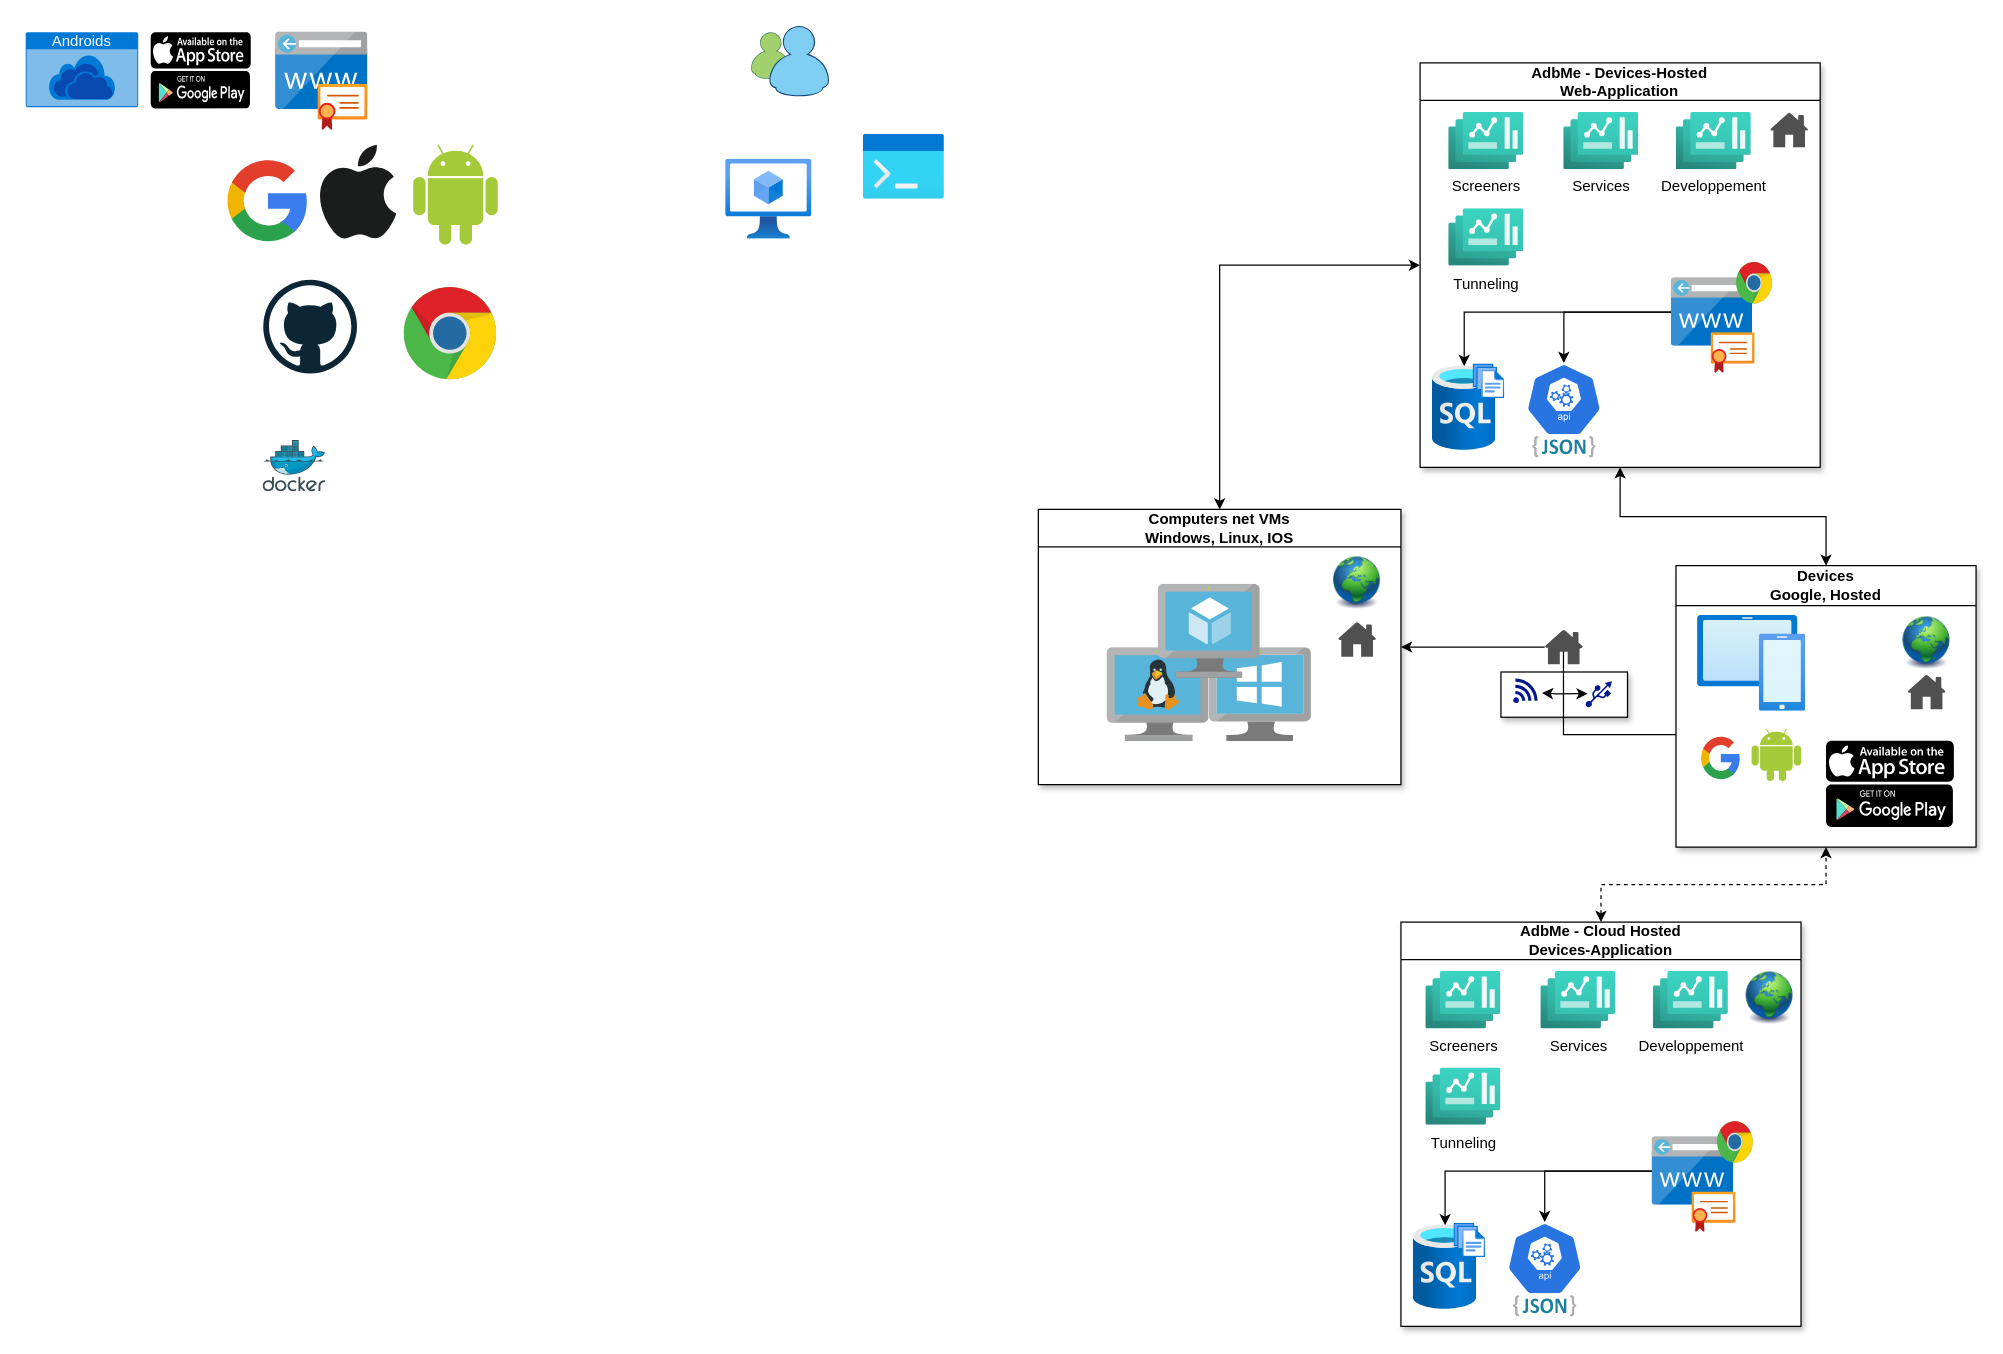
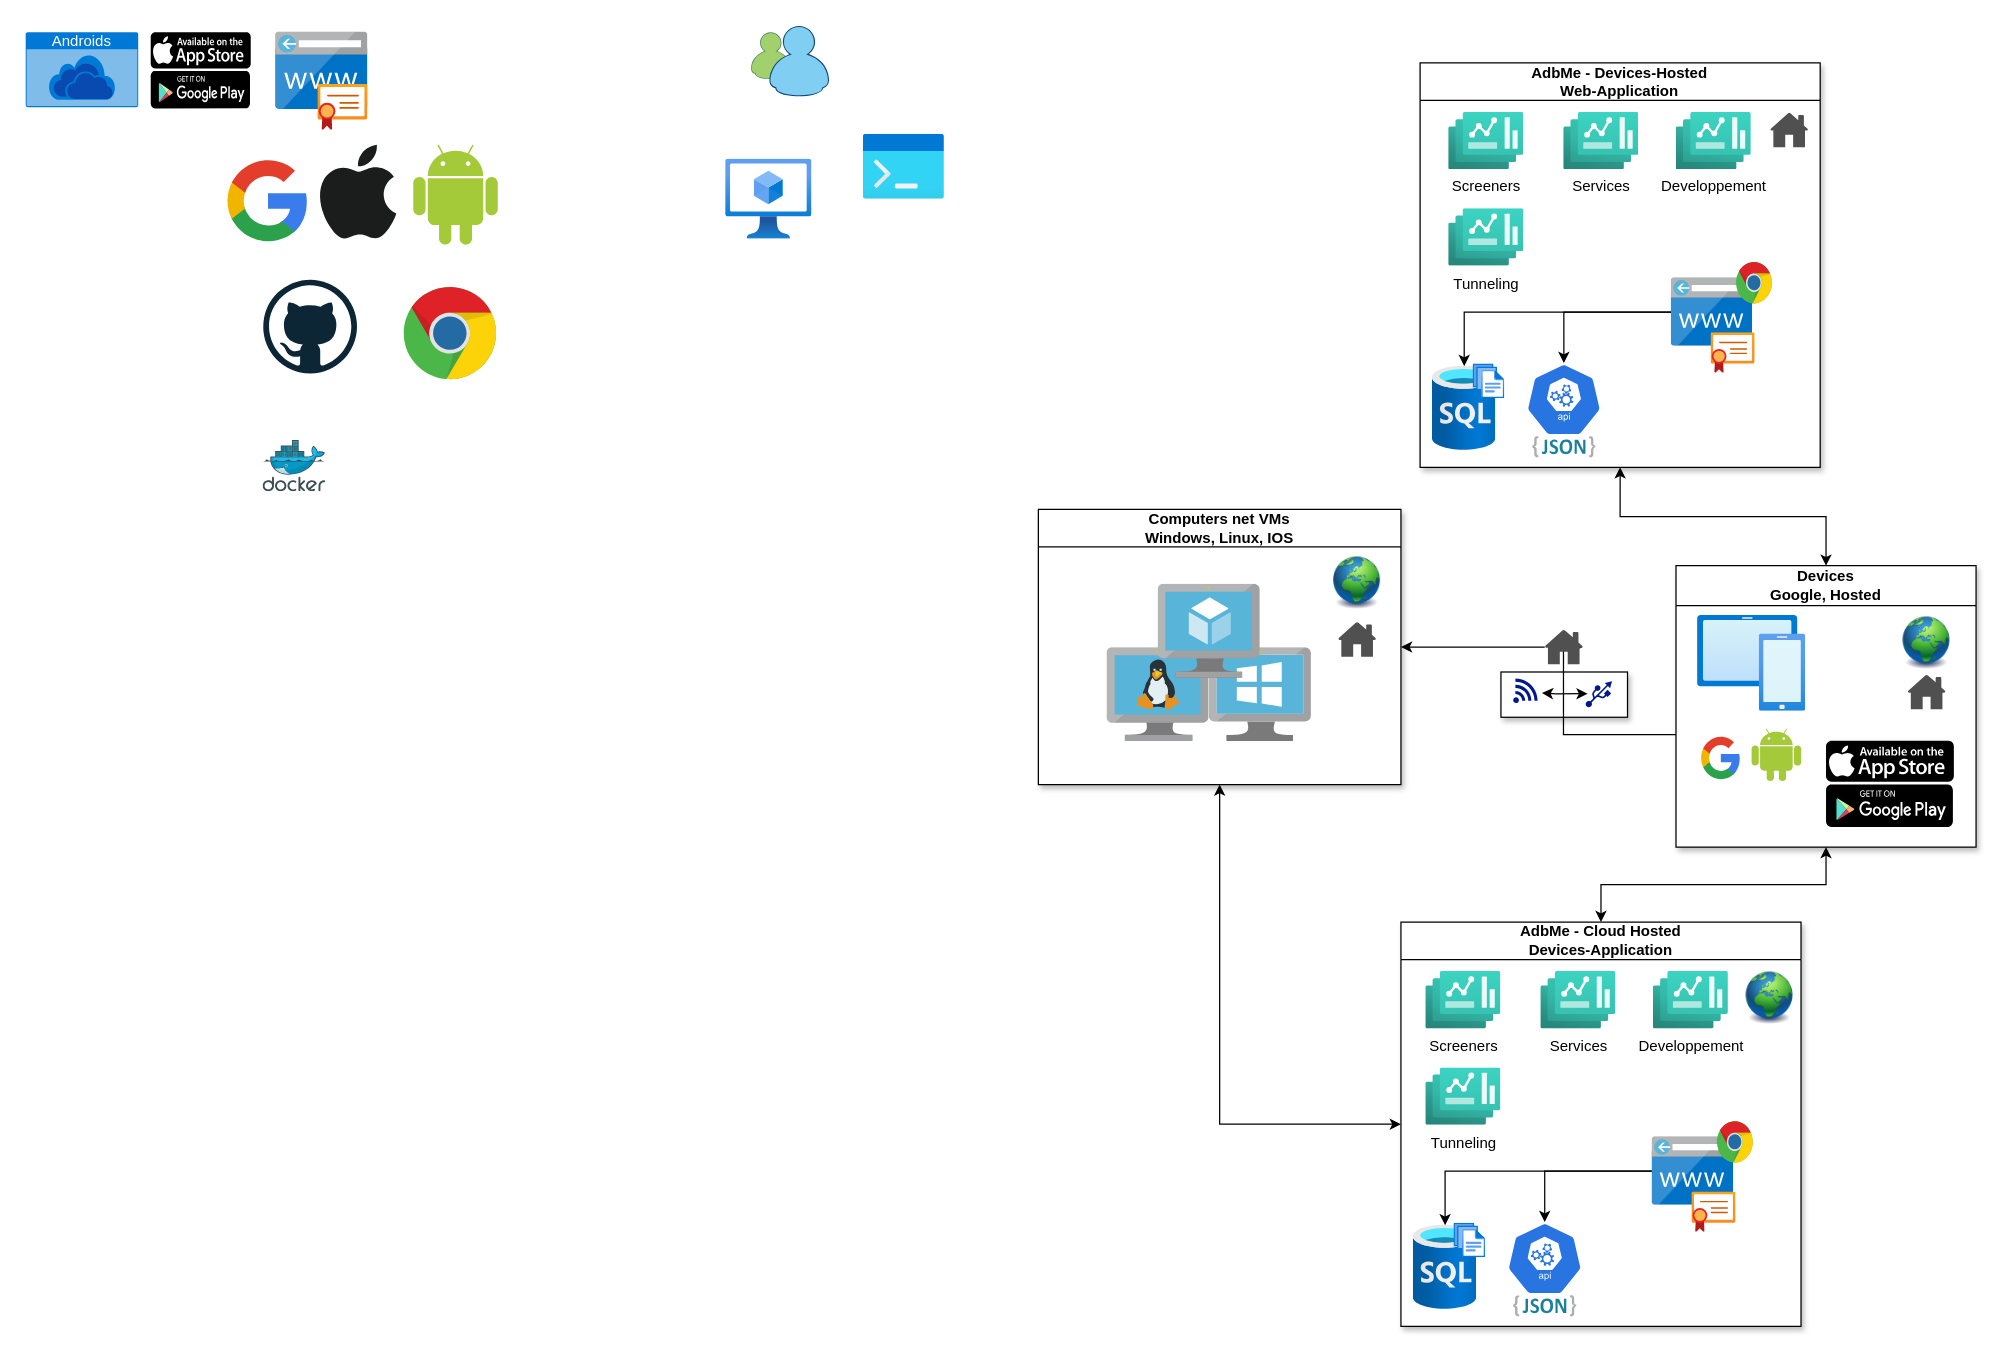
edge "AdbMe - Devices-Hosted Web-Application" -- "Computers net VMs Windows, Linux, IOS": removed
edge "Devices Google, Hosted" -- "AdbMe - Cloud Hosted Devices-Application": style dashed -> solid
edge "Computers net VMs Windows, Linux, IOS" -- "AdbMe - Cloud Hosted Devices-Application": added
